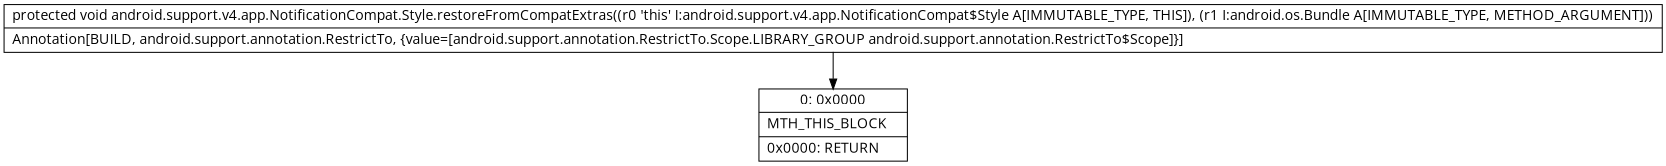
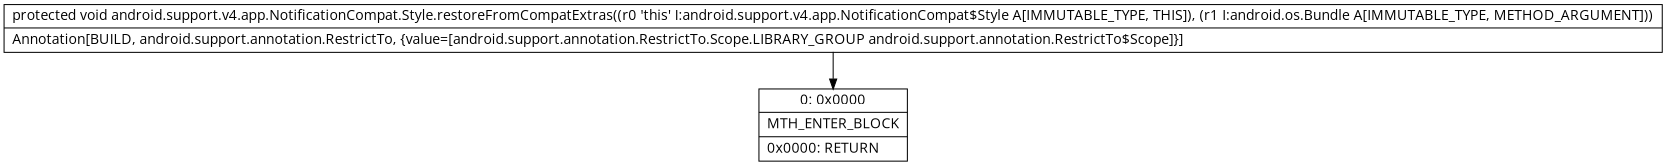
node "0: 0x0000": text "MTH_THIS_BLOCK" -> "MTH_ENTER_BLOCK"
